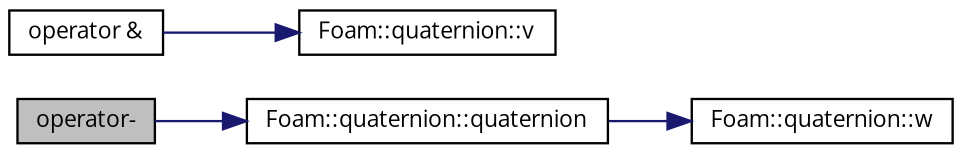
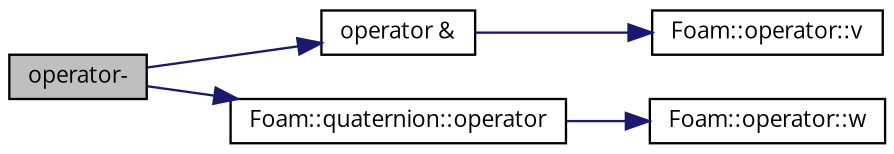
node "Foam::quaternion::v": label "Foam::quaternion::v" -> "Foam::operator::v"
edge "operator-" -> "operator &": added
node "Foam::quaternion::quaternion": label "Foam::quaternion::quaternion" -> "Foam::quaternion::operator"
node "Foam::quaternion::w": label "Foam::quaternion::w" -> "Foam::operator::w"
